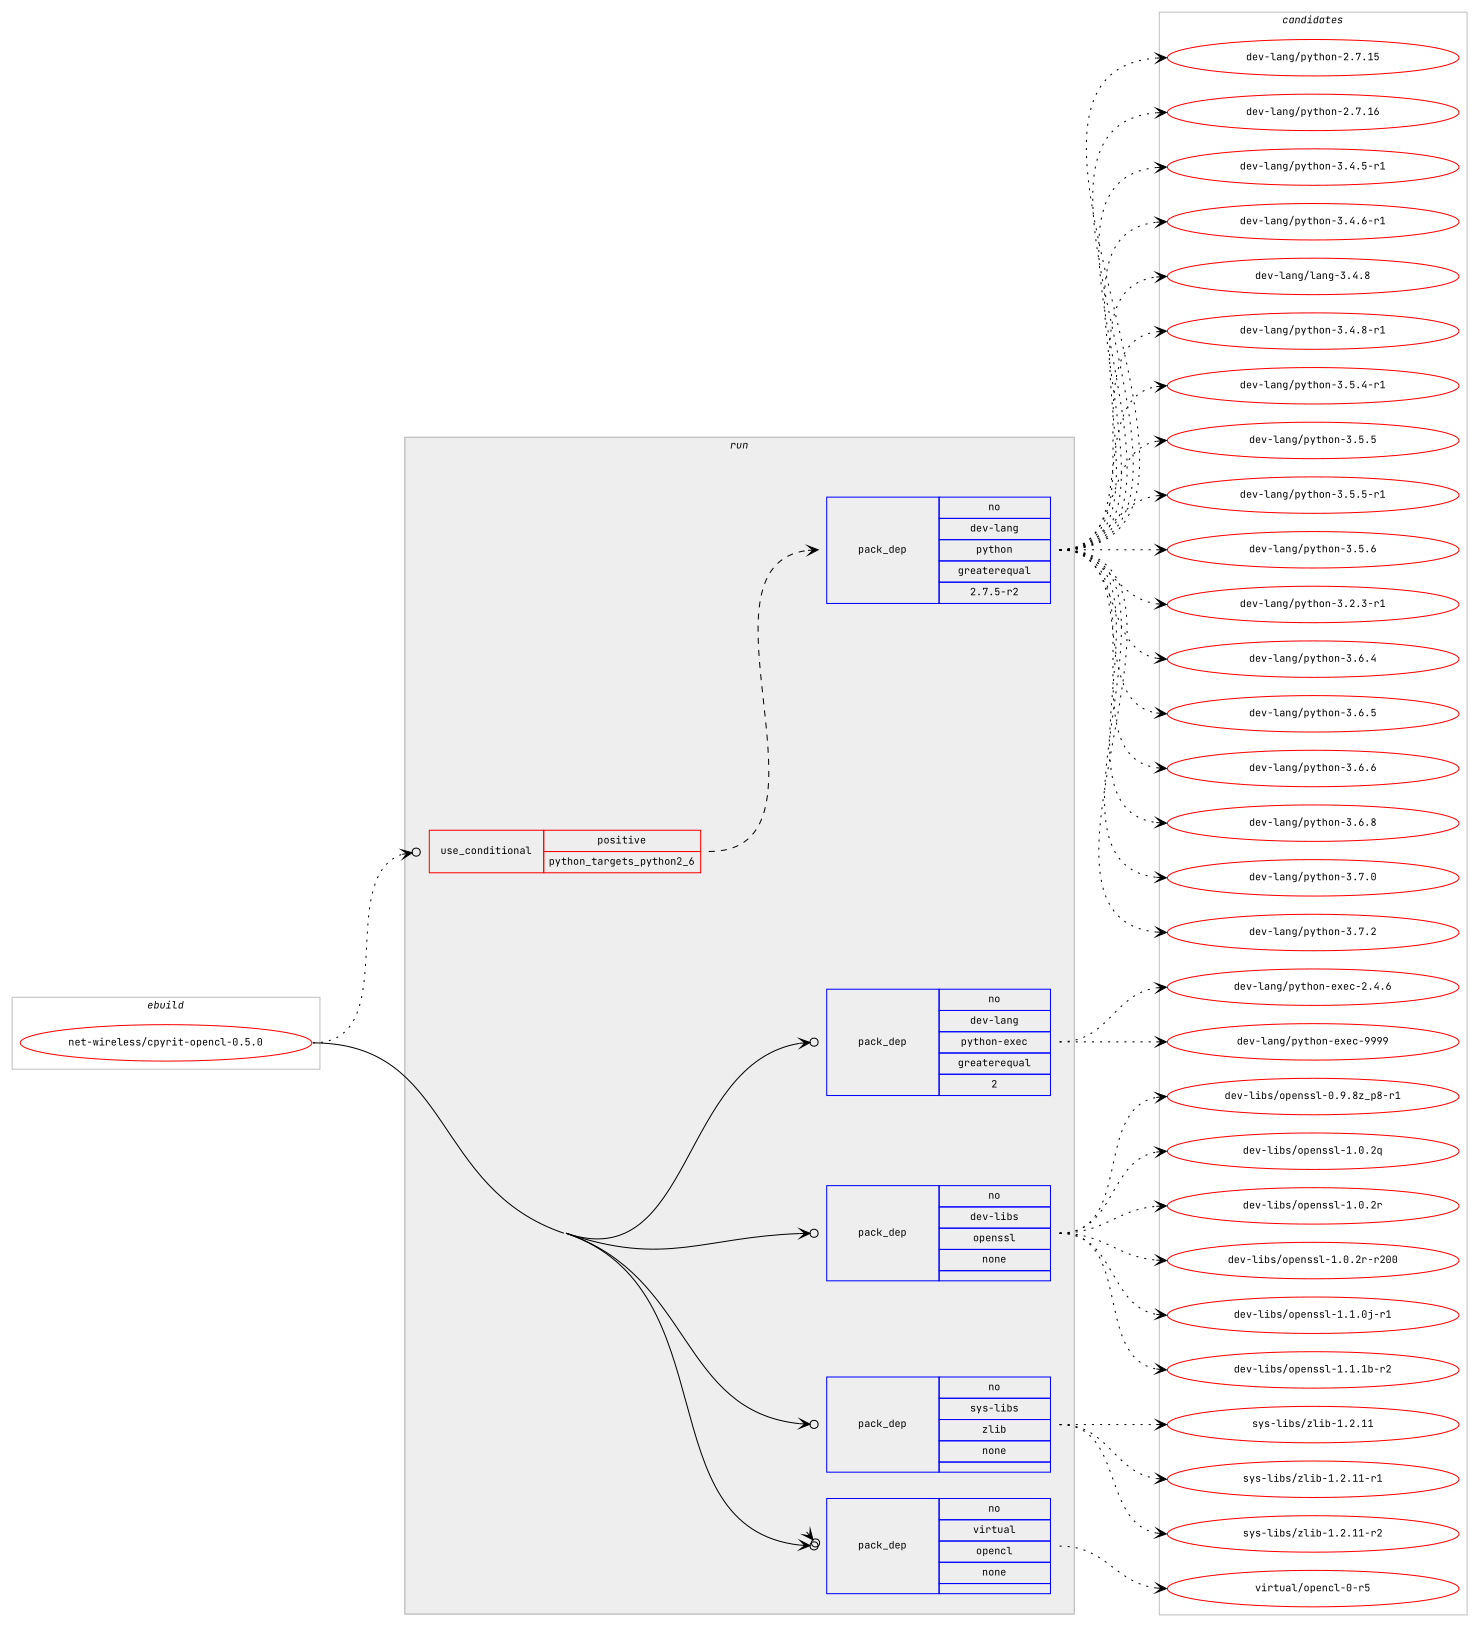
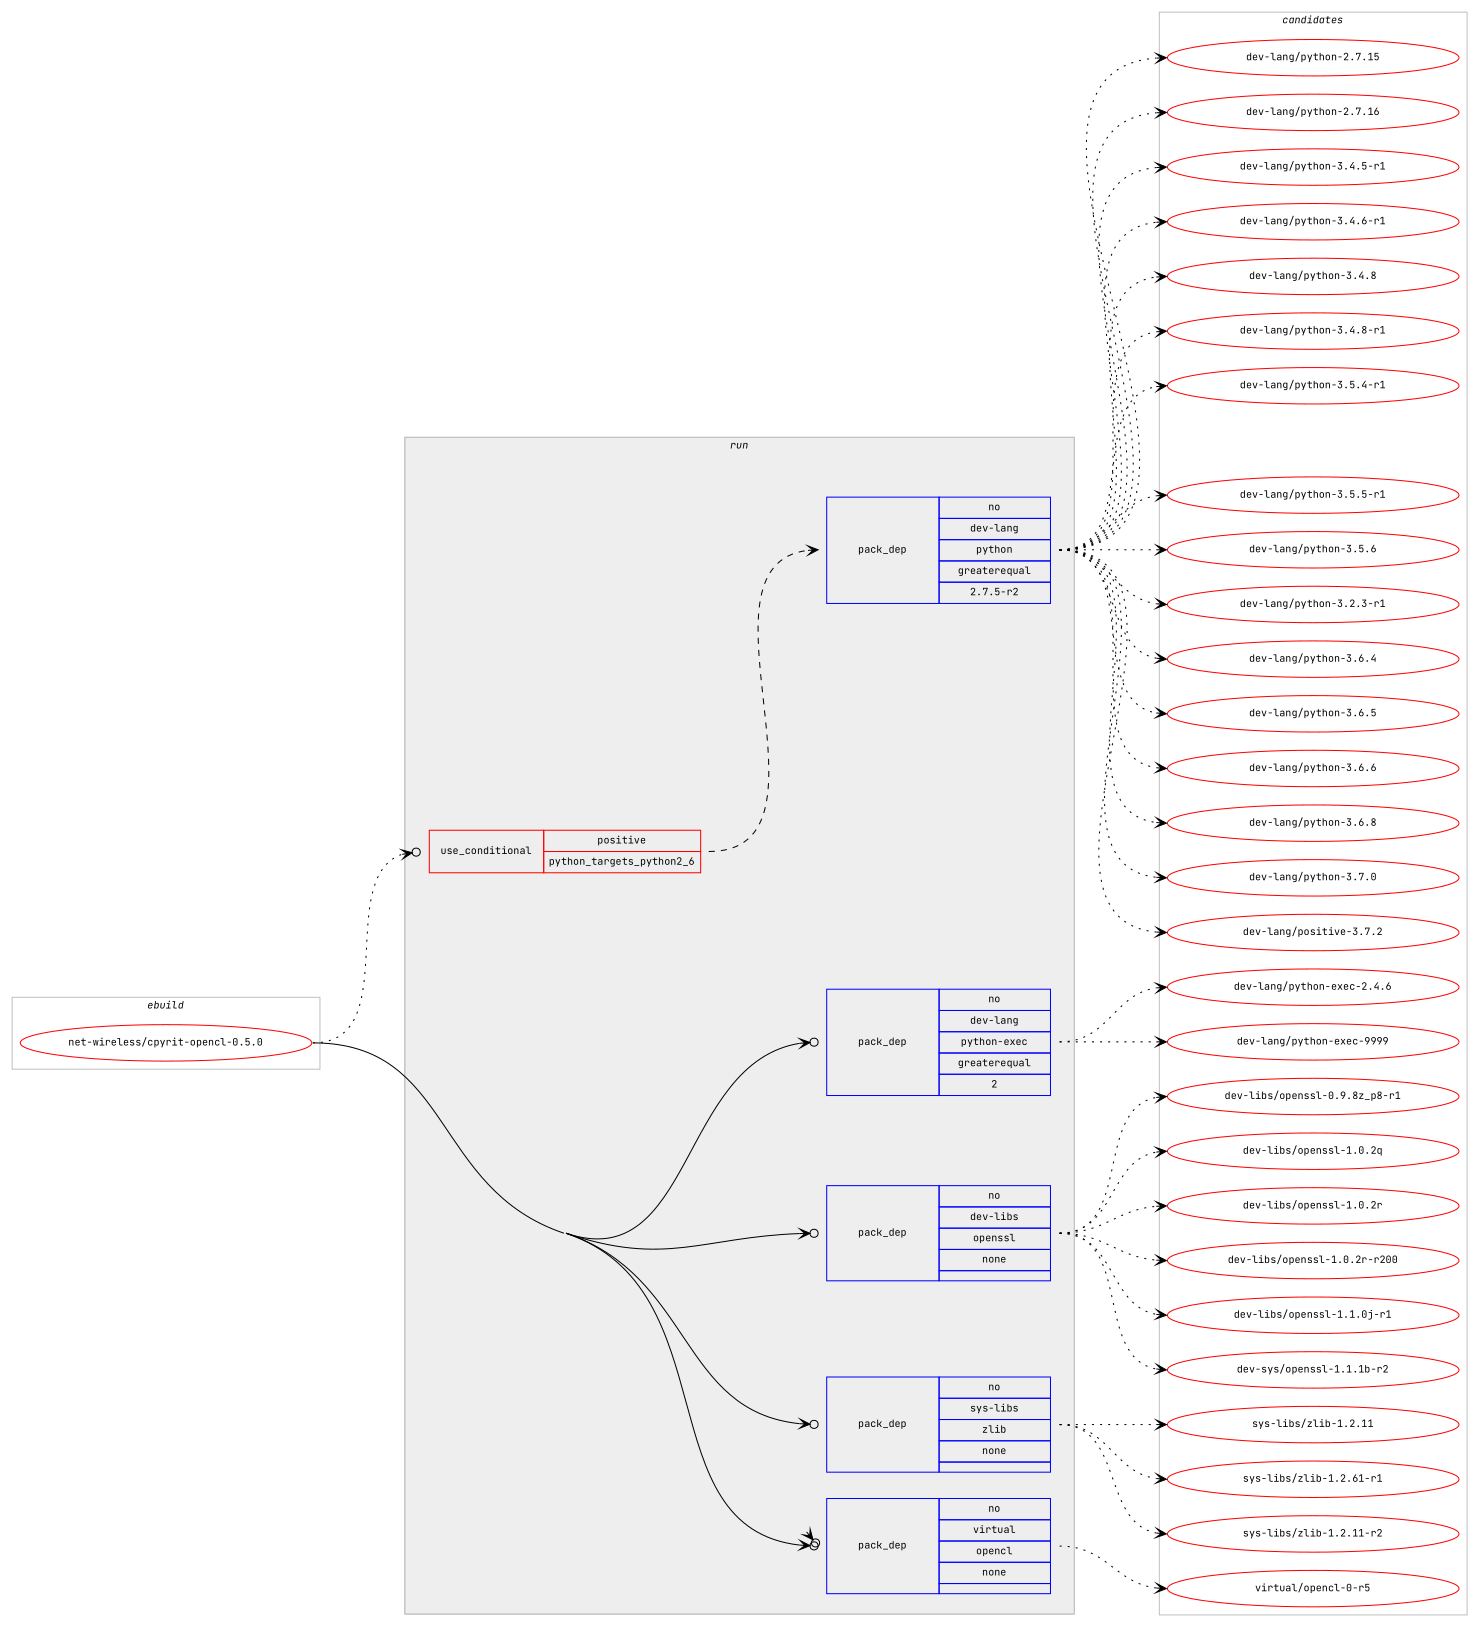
node "dev-lang/lang-3.4.8": label "dev-lang/lang-3.4.8" -> "dev-lang/python-3.4.8"
node "dev-lang/python-3.5.5": removed
node "dev-lang/python-3.7.2": label "dev-lang/python-3.7.2" -> "dev-lang/positive-3.7.2"
node "dev-libs/openssl-1.1.1b-r2": label "dev-libs/openssl-1.1.1b-r2" -> "dev-sys/openssl-1.1.1b-r2"
node "sys-libs/zlib-1.2.11-r1": label "sys-libs/zlib-1.2.11-r1" -> "sys-libs/zlib-1.2.61-r1"
